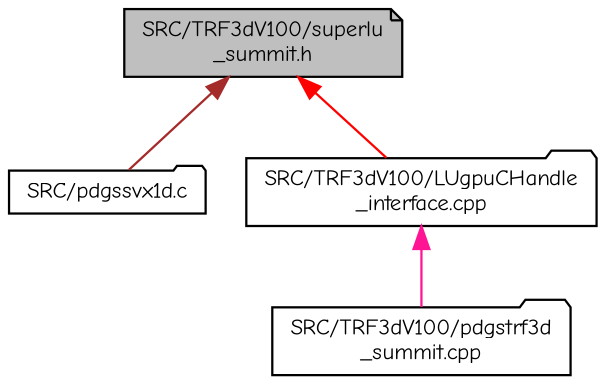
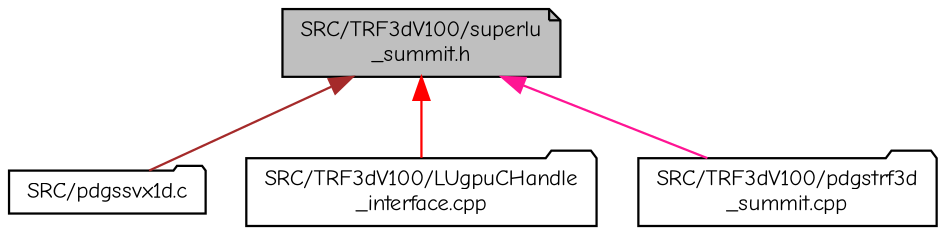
edge "SRC/TRF3dV100/pdgstrf3d _summit.cpp" -> "SRC/TRF3dV100/LUgpuCHandle _interface.cpp": now "SRC/TRF3dV100/pdgstrf3d _summit.cpp" -> "SRC/TRF3dV100/superlu _summit.h"
